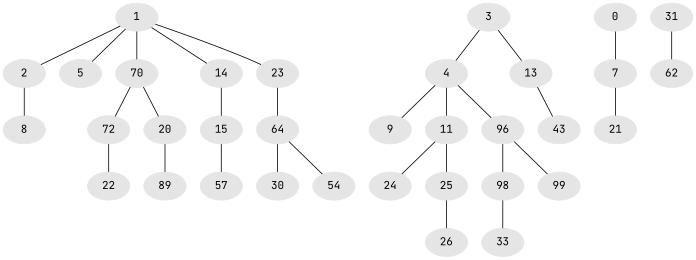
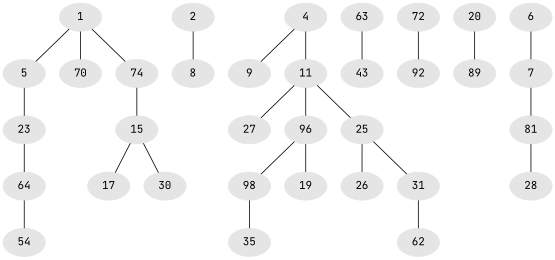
node "3": removed
node "0": label "0" -> "6"
edge "1" -- "23": now "5" -- "23"
edge "1" -- "2": removed
node "14": label "14" -> "74"
node "13": label "13" -> "63"
edge "70" -- "72": removed
edge "70" -- "20": removed
edge "4" -- "96": now "11" -- "96"
node "21": label "21" -> "81"
edge "64" -- "30": now "15" -- "30"
edge "25" -- "31": added
node "22": label "22" -> "92"
node "57": label "57" -> "17"
node "24": label "24" -> "27"
node "28": added
node "99": label "99" -> "19"
node "33": label "33" -> "35"
